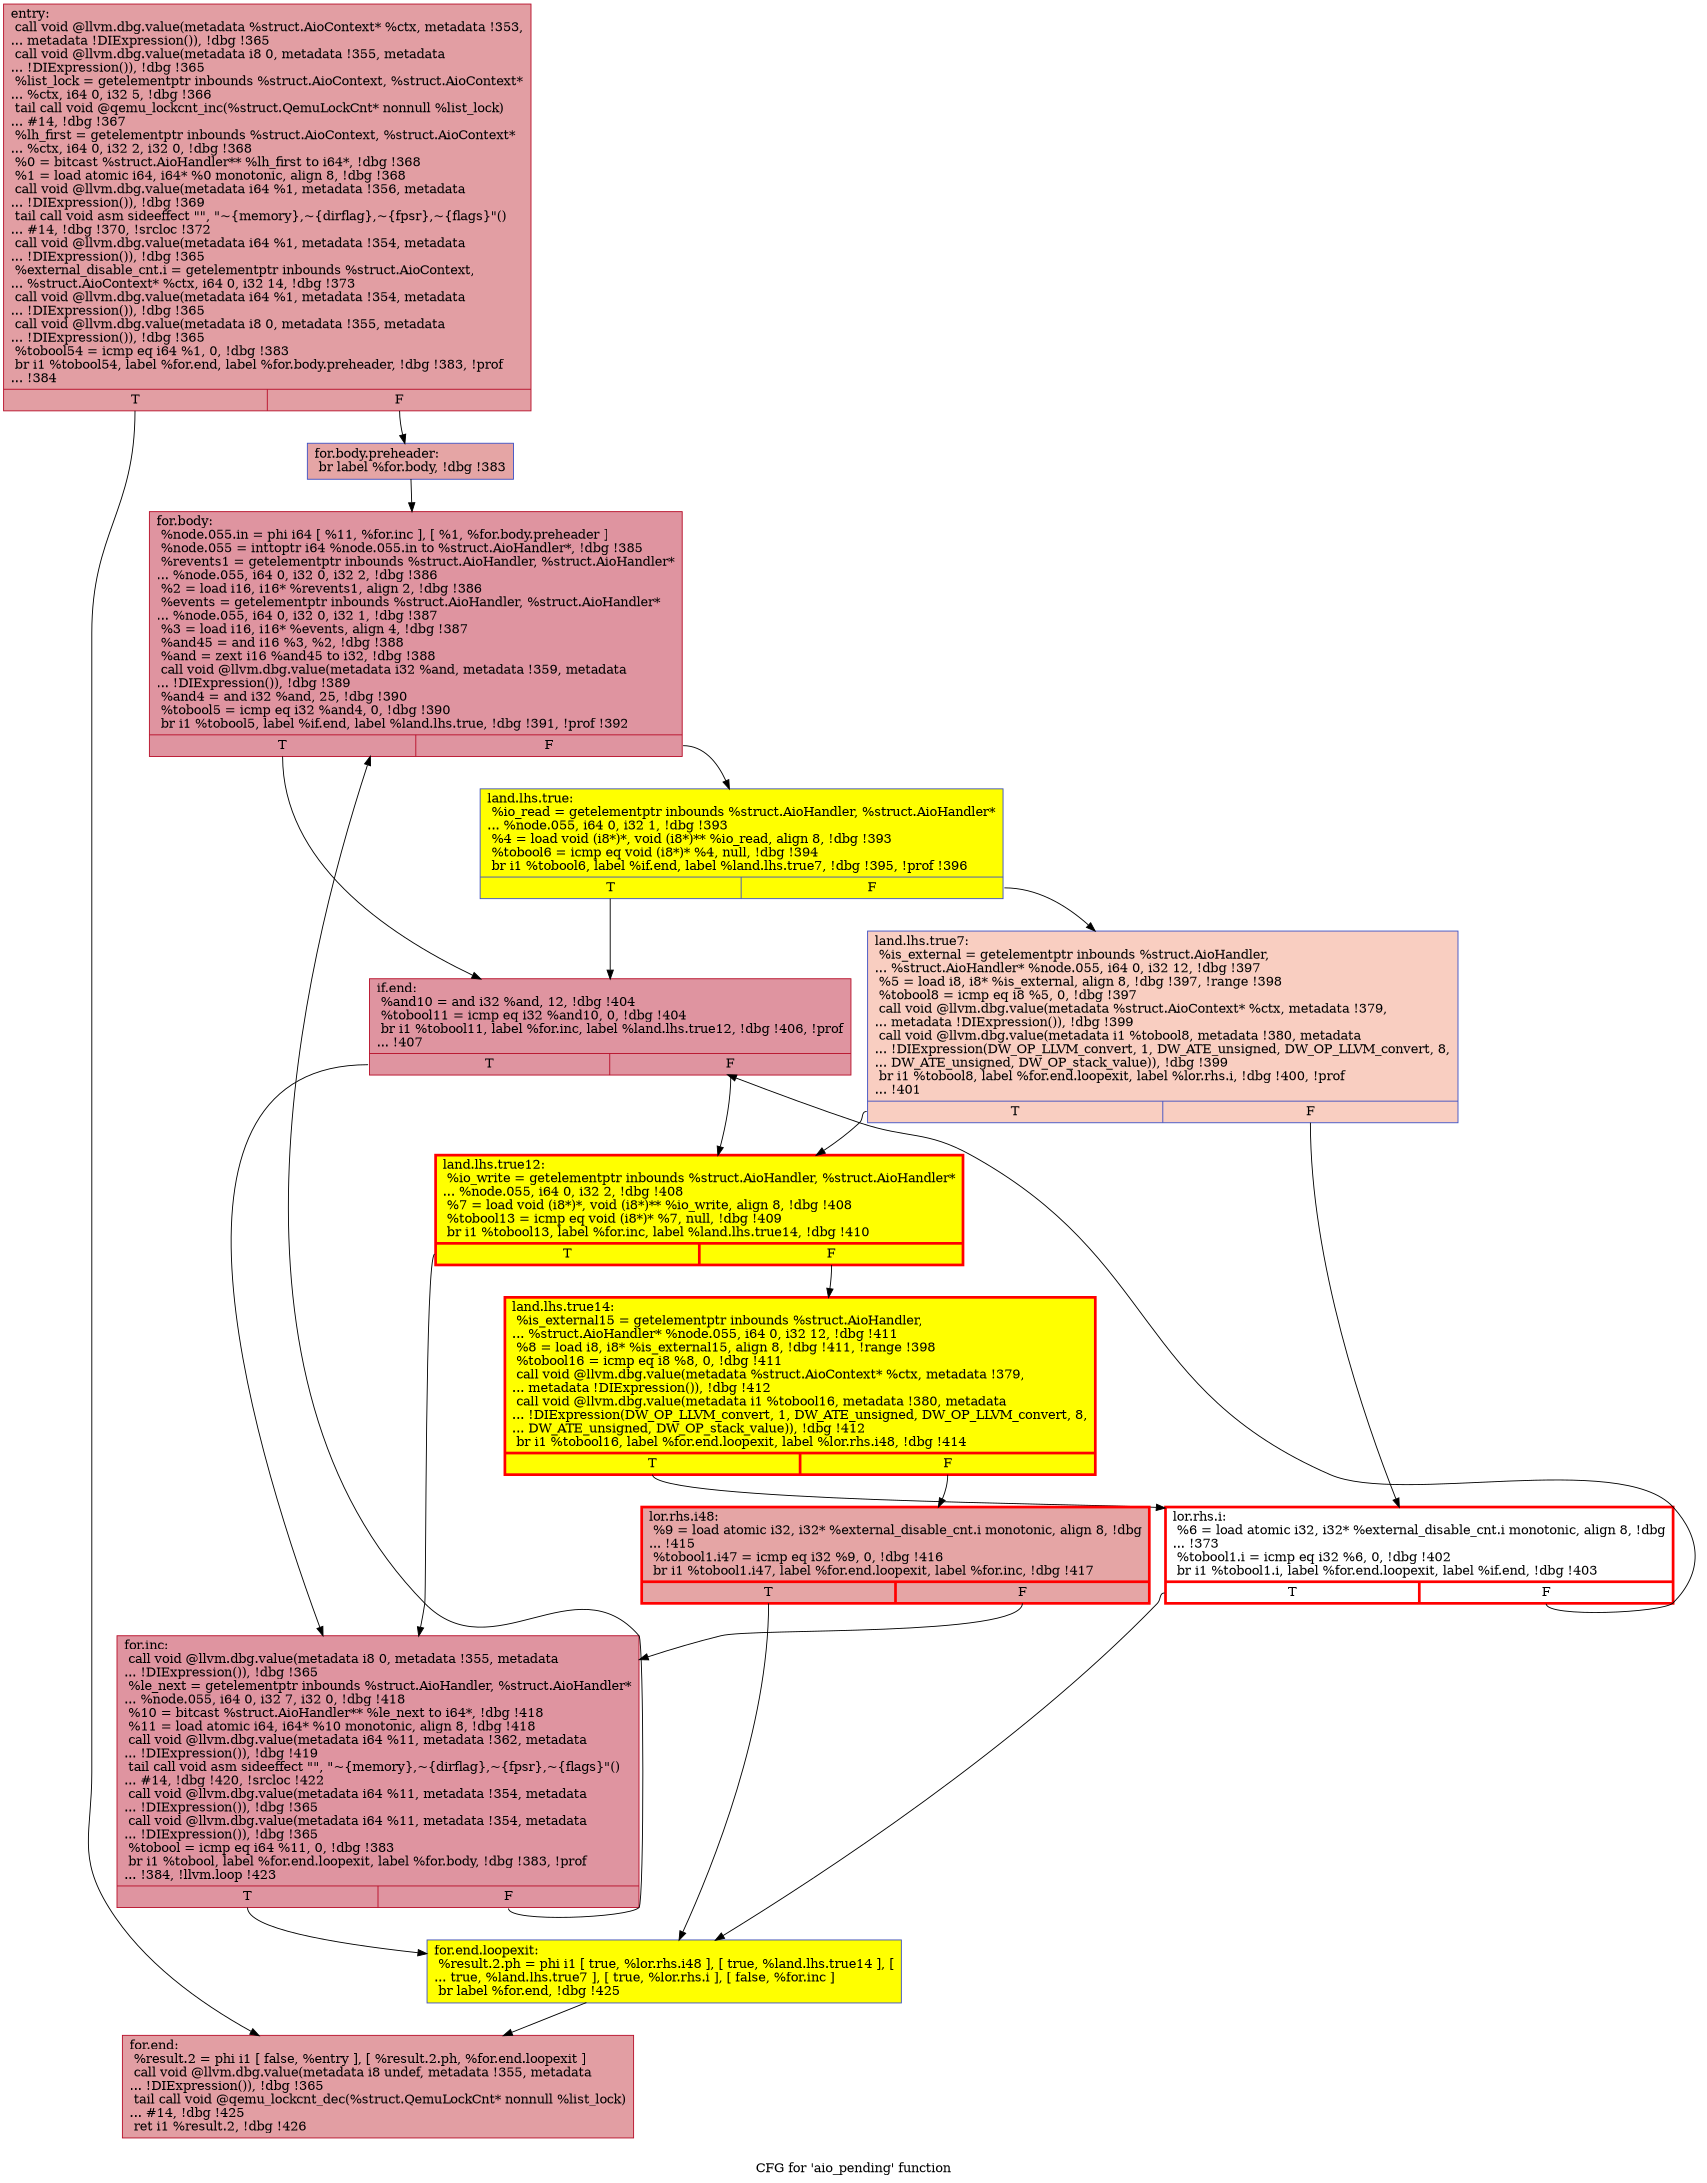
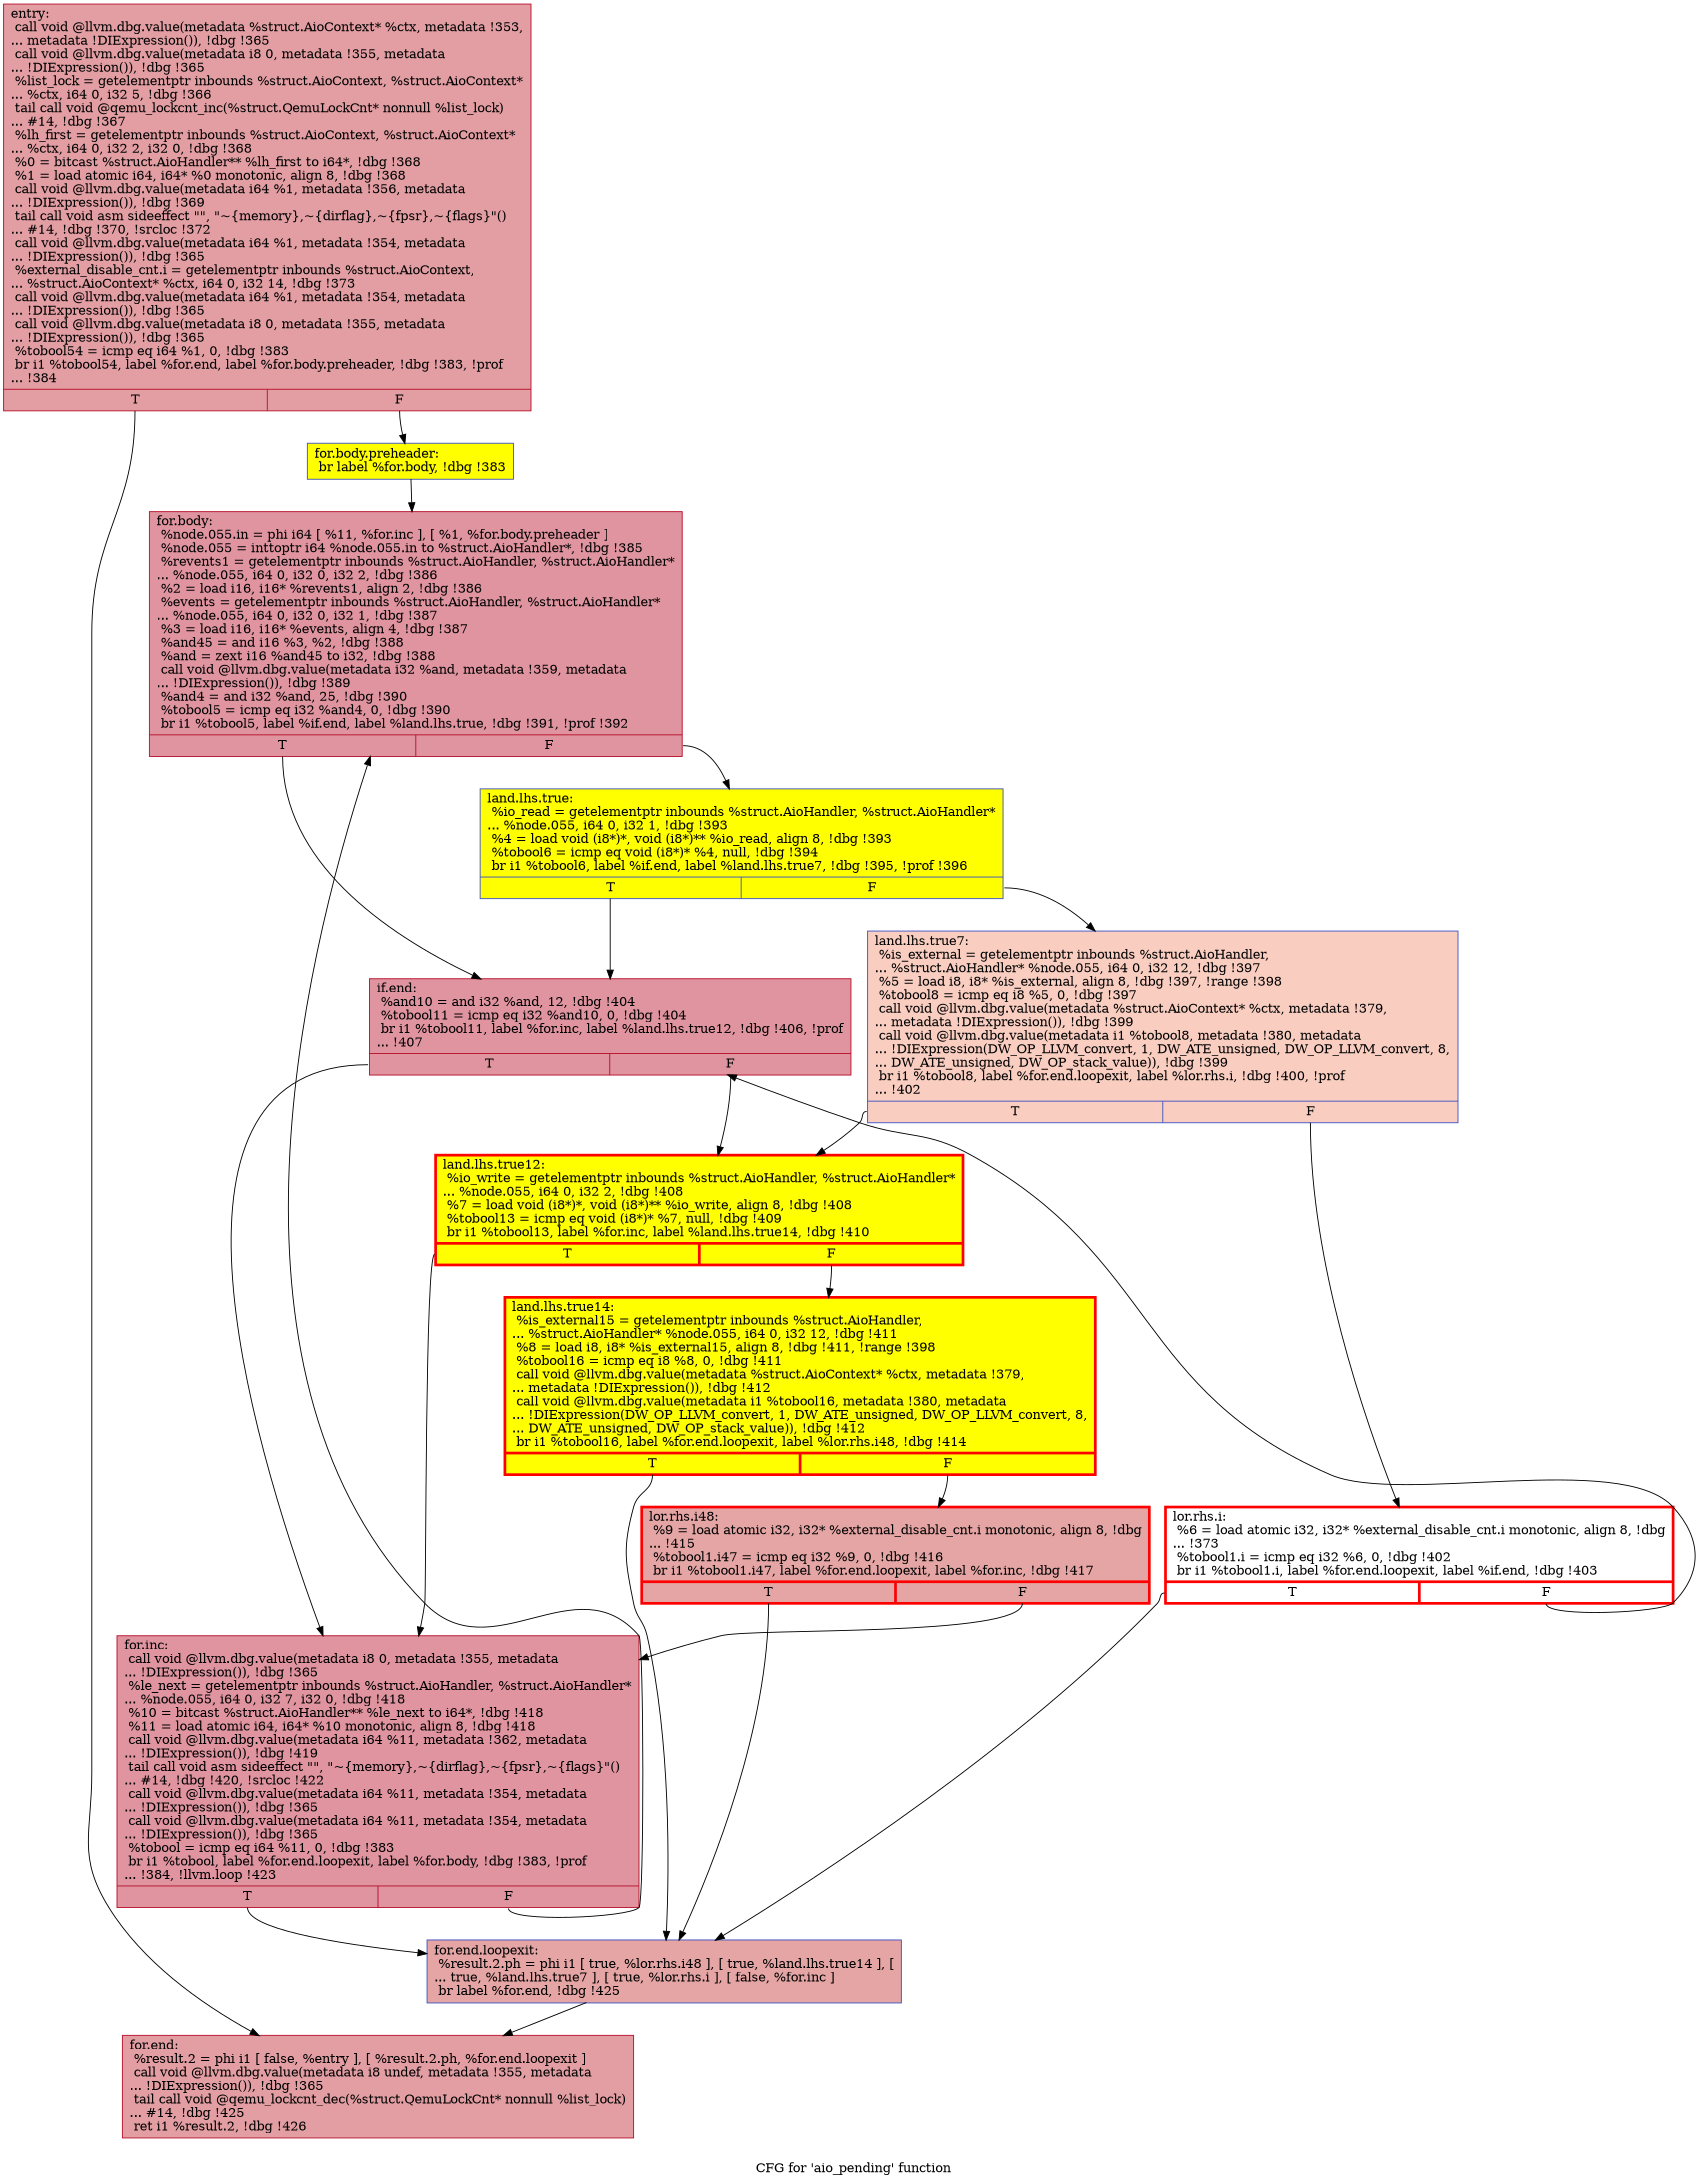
node "for.body.preheader:": fillcolor #c5333470 -> yellow
node "land.lhs.true7:": text "... !401" -> "... !402"
edge "land.lhs.true14:" -> "lor.rhs.i:": now "land.lhs.true14:" -> "for.end.loopexit:"
node "for.end.loopexit:": fillcolor yellow -> #c5333470
